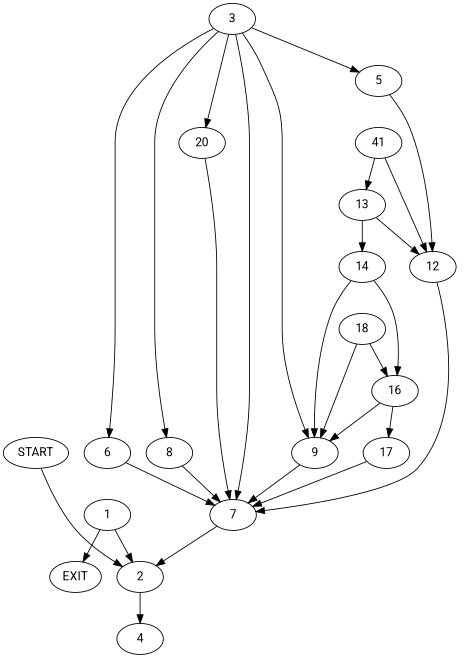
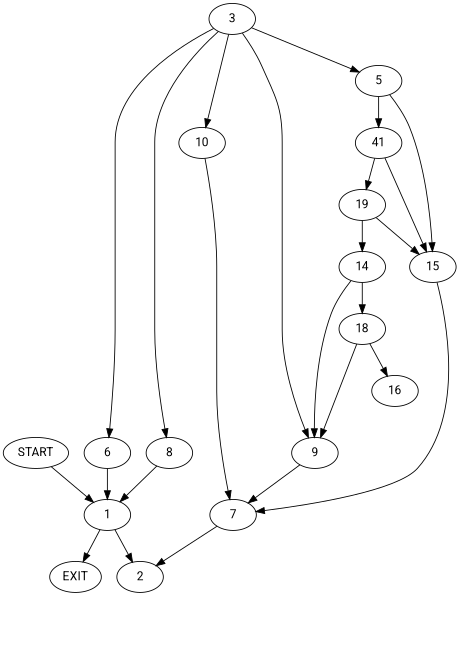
edge "5" -> "41": added
node "20": label "20" -> "10"
node "13": label "13" -> "19"
edge "3" -> "7": removed
node "12": label "12" -> "15"
edge "14" -> "16": now "14" -> "18"
edge "16" -> "9": removed
node "17": removed
edge "8" -> "7": now "8" -> "1"
edge "6" -> "7": now "6" -> "1"
edge "START" -> "2": now "START" -> "1"
node "4": removed
